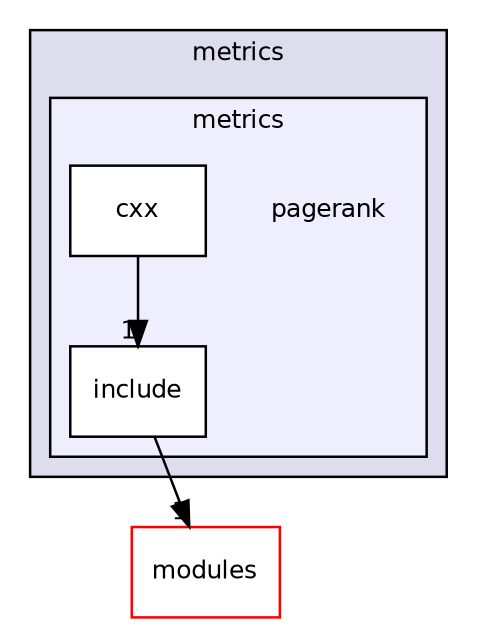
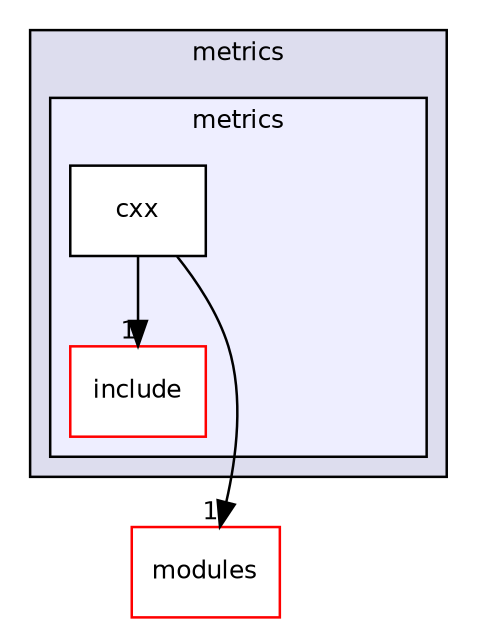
node "pagerank": removed
node "include": color black -> red
edge "include" -> "modules": now "cxx" -> "modules"
